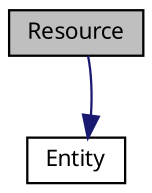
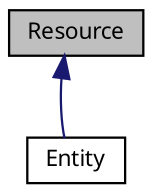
edge "Resource" -> "Entity": reversed
